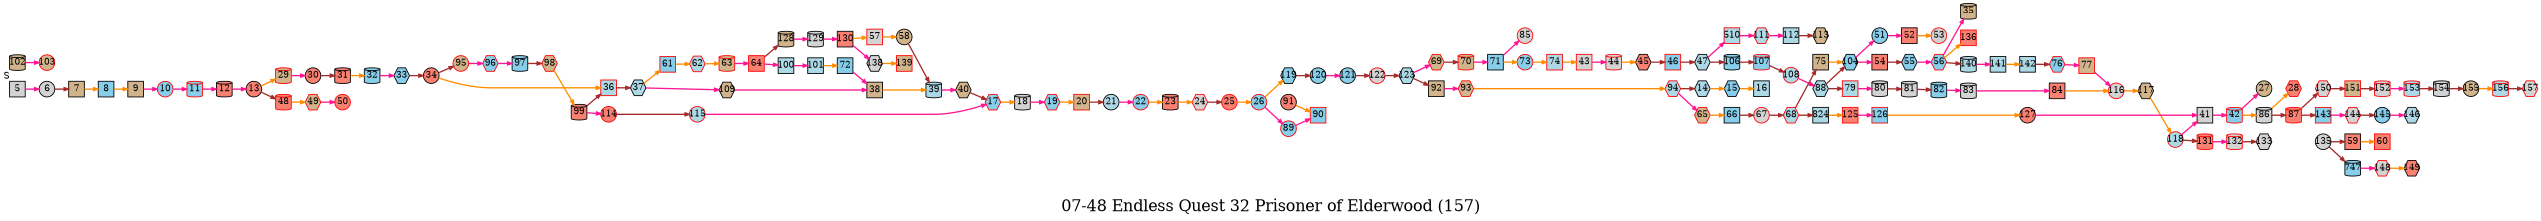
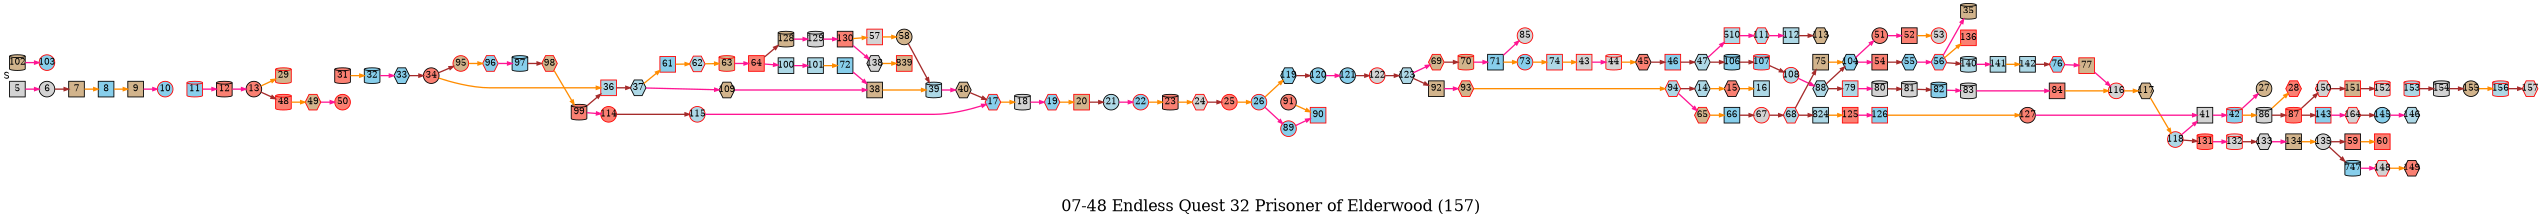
node "51": fillcolor skyblue -> salmon
node "103": fillcolor tan -> skyblue
edge "95" -> "96": color deeppink -> darkorange
node "139": label "139" -> "839"
node "30": removed
edge "10" -> "11": removed
node "15": fillcolor skyblue -> salmon
edge "152" -> "153": removed
node "144": label "144" -> "164"
node "134": added
